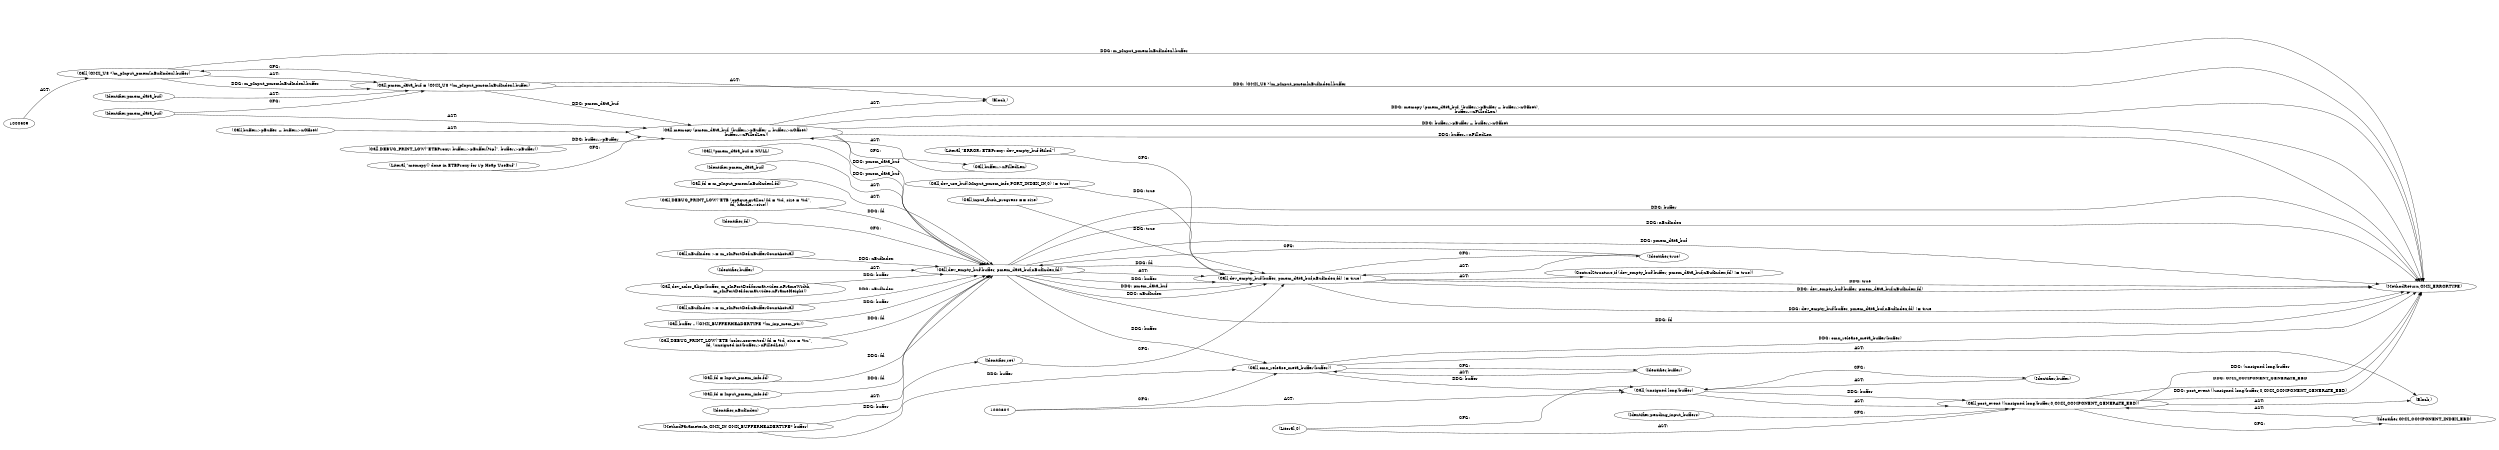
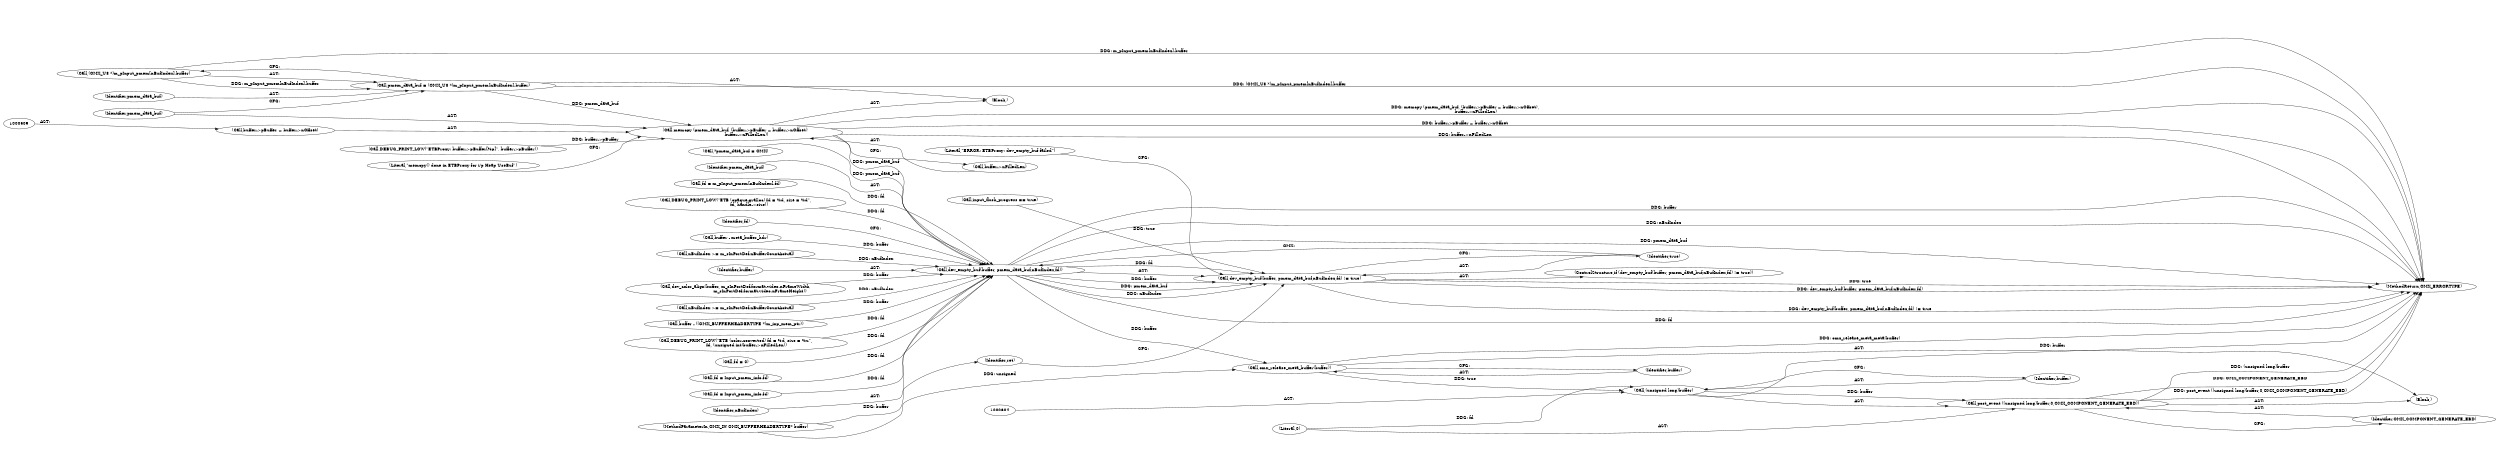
edge "1000509" -> "(Call,(OMX_U8 *)m_pInput_pmem[nBufIndex].buffer)": now "1000509" -> "(Call,buffer->pBuffer + buffer->nOffset)"
node "(Call,*pmem_data_buf = NULL)": label "(Call,*pmem_data_buf = NULL)" -> "(Call,*pmem_data_buf = OMX)"
node "(Call,dev_use_buf(&Input_pmem_info,PORT_INDEX_IN,0) != true)": removed
edge "(Call,fd = m_pInput_pmem[nBufIndex].fd)" -> "(Call,dev_empty_buf(buffer, pmem_data_buf,nBufIndex,fd))": label "AST: " -> "DDG: fd"
node "(Call,input_flush_progress == size)": label "(Call,input_flush_progress == size)" -> "(Call,input_flush_progress == true)"
node "(Call,buffer - meta_buffer_hdr)": added
edge "(Identifier,true)" -> "(Call,dev_empty_buf(buffer, pmem_data_buf,nBufIndex,fd))": label "CFG: " -> "OMX: "
edge "(Call,omx_release_meta_buffer(buffer))" -> "(MethodReturn,OMX_ERRORTYPE)": label "DDG: omx_release_meta_buffer(buffer)" -> "DDG: omx_release_meta_meta(buffer)"
edge "(Call,(unsigned long)buffer)" -> "(MethodReturn,OMX_ERRORTYPE)": added, label "DDG: buffer"
node "(Call,fd = 0)": added
edge "(MethodParameterIn,OMX_IN OMX_BUFFERHEADERTYPE* buffer)" -> "(Call,omx_release_meta_buffer(buffer))": label "DDG: buffer" -> "DDG: unsigned"
edge "(Call,omx_release_meta_buffer(buffer))" -> "(Call,(unsigned long)buffer)": label "DDG: buffer" -> "DDG: true"
edge "1000604" -> "(Call,omx_release_meta_buffer(buffer))": removed, label "CFG:"
node "(Identifier,pending_input_buffers)": removed
edge "(Literal,0)" -> "(Call,(unsigned long)buffer)": label "CFG: " -> "DDG: fd"
node "(Identifier,OMX_COMPONENT_INDEX_EBD)": label "(Identifier,OMX_COMPONENT_INDEX_EBD)" -> "(Identifier,OMX_COMPONENT_GENERATE_EBD)"
